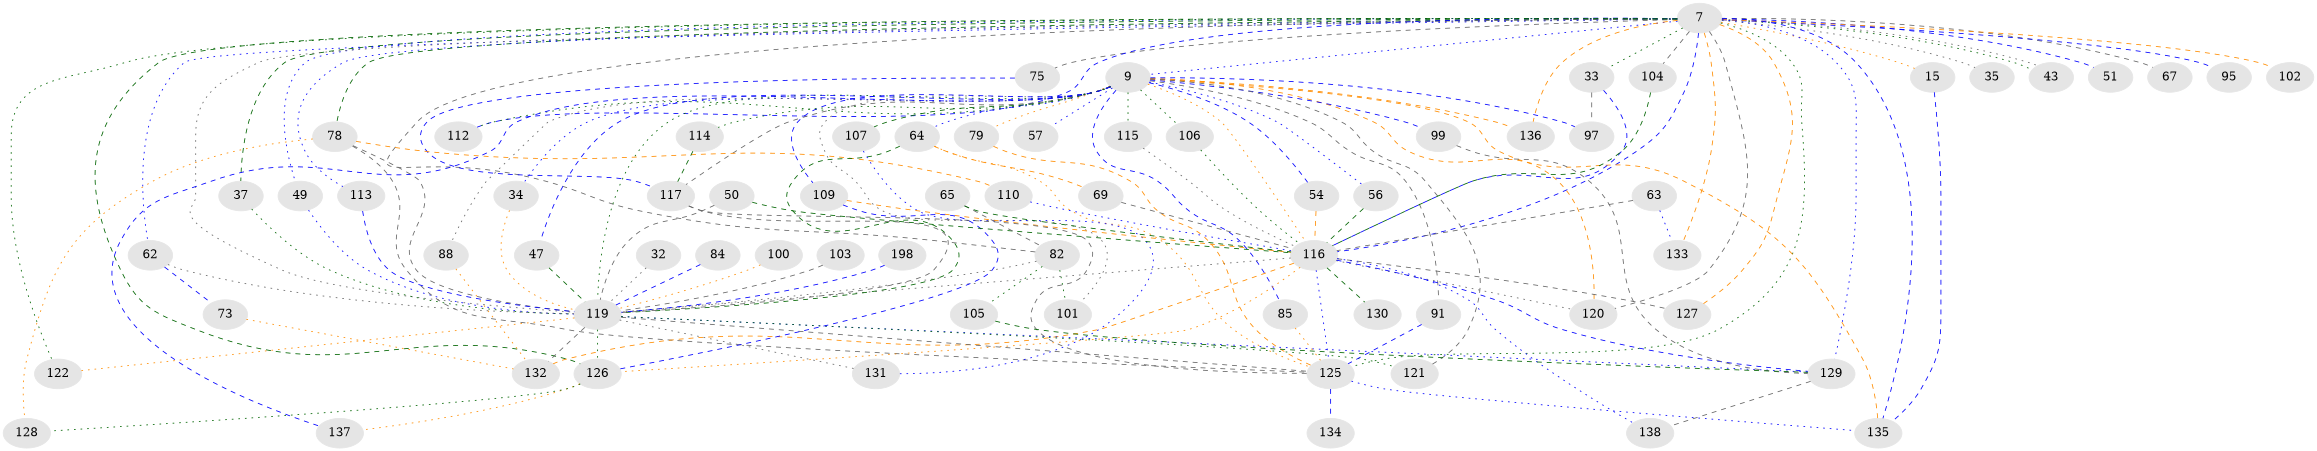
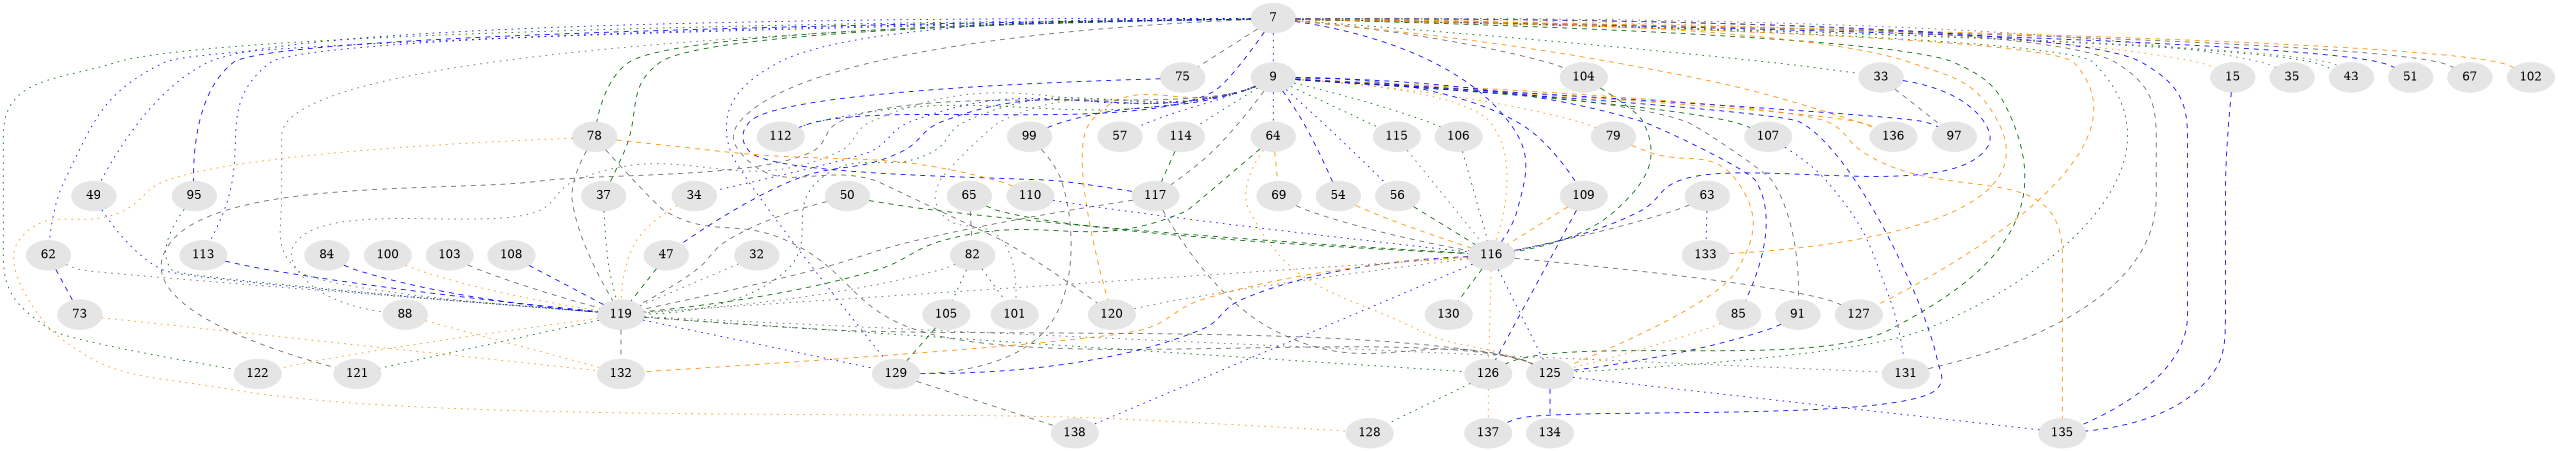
edge "7" -- "82": now "7" -- "131"
node "198": label "198" -> "108"
edge "95" -- "119": added
